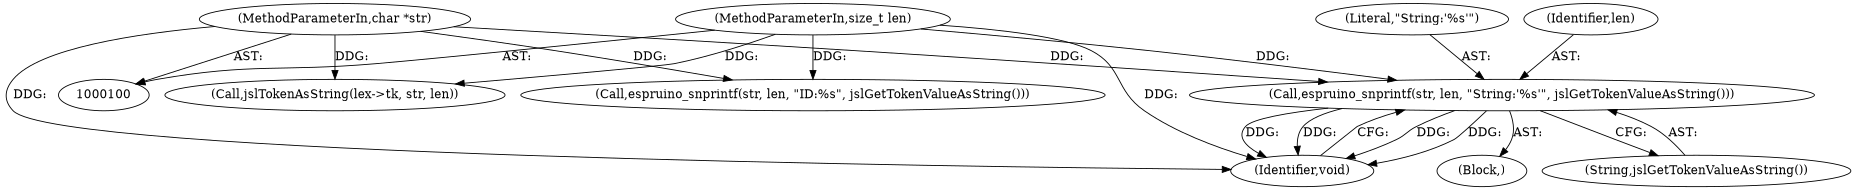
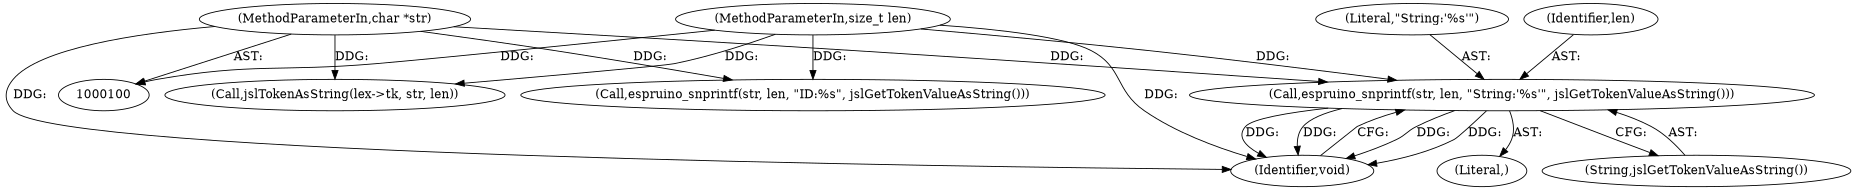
edge "(MethodParameterIn,size_t len)" -> "1000100": label "AST: " -> "DDG: "
node "(Block,)": label "(Block,)" -> "(Literal,)"
